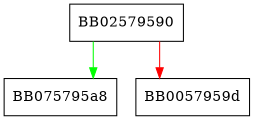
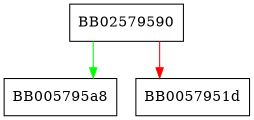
node "BB075795a8": label "BB075795a8" -> "BB005795a8"
node "BB0057959d": label "BB0057959d" -> "BB0057951d"
